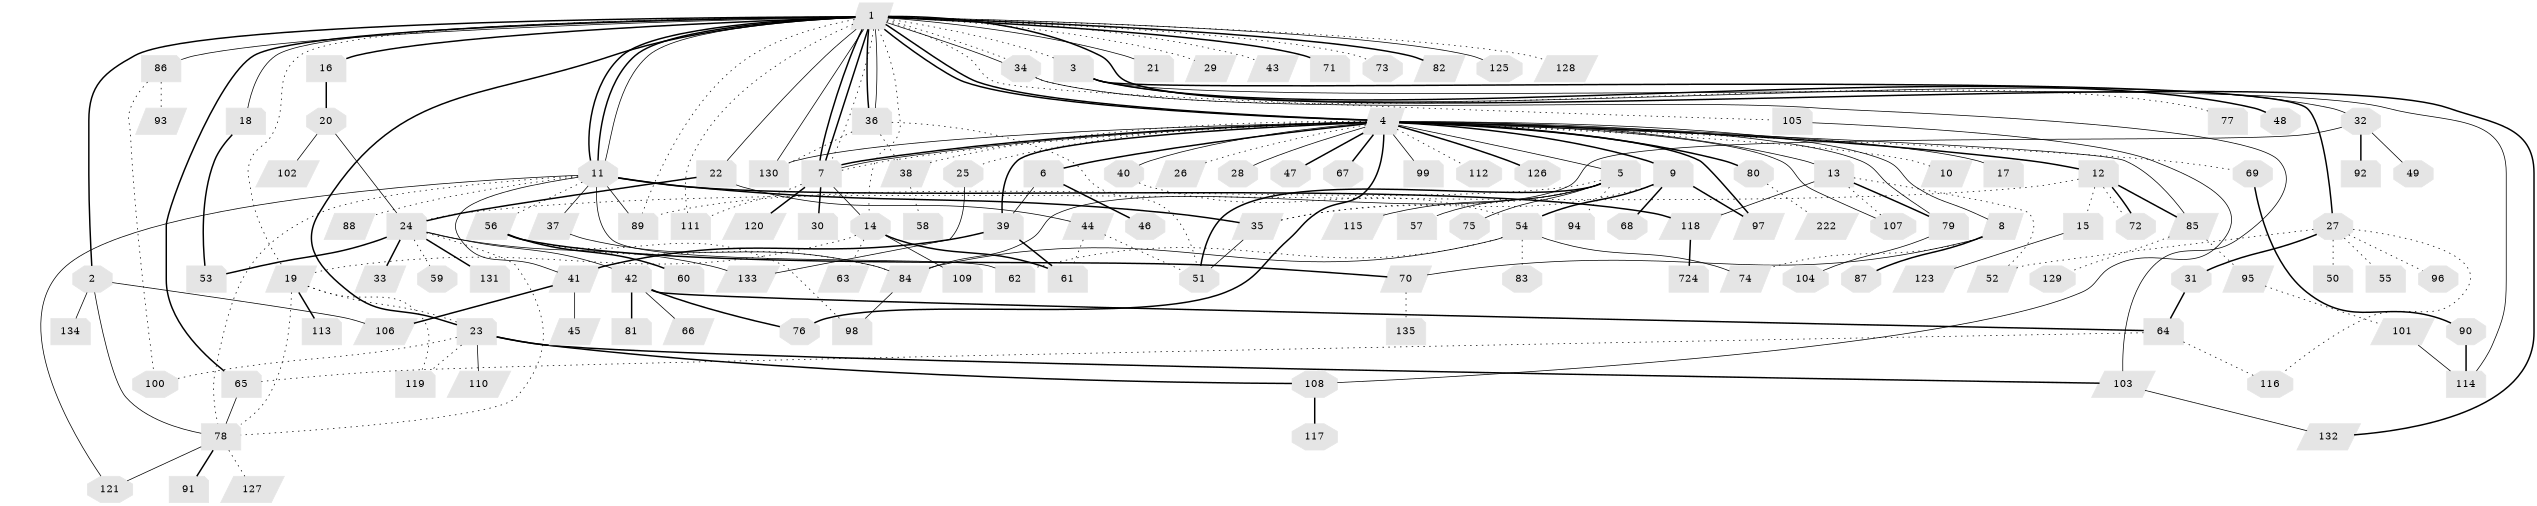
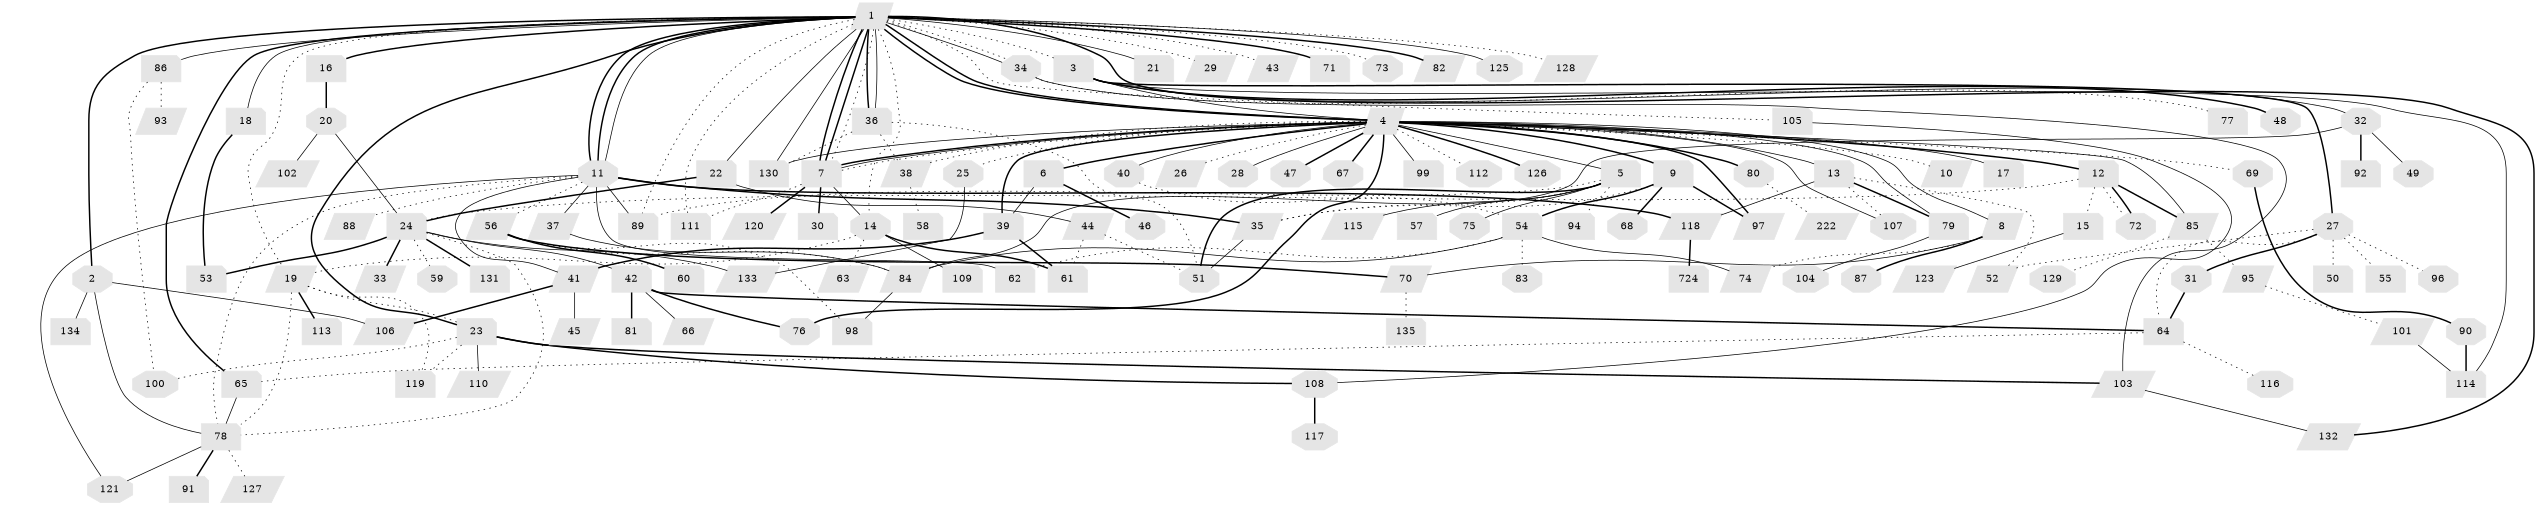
edge "3" -- "4": added
edge "27" -- "116": now "27" -- "64"
